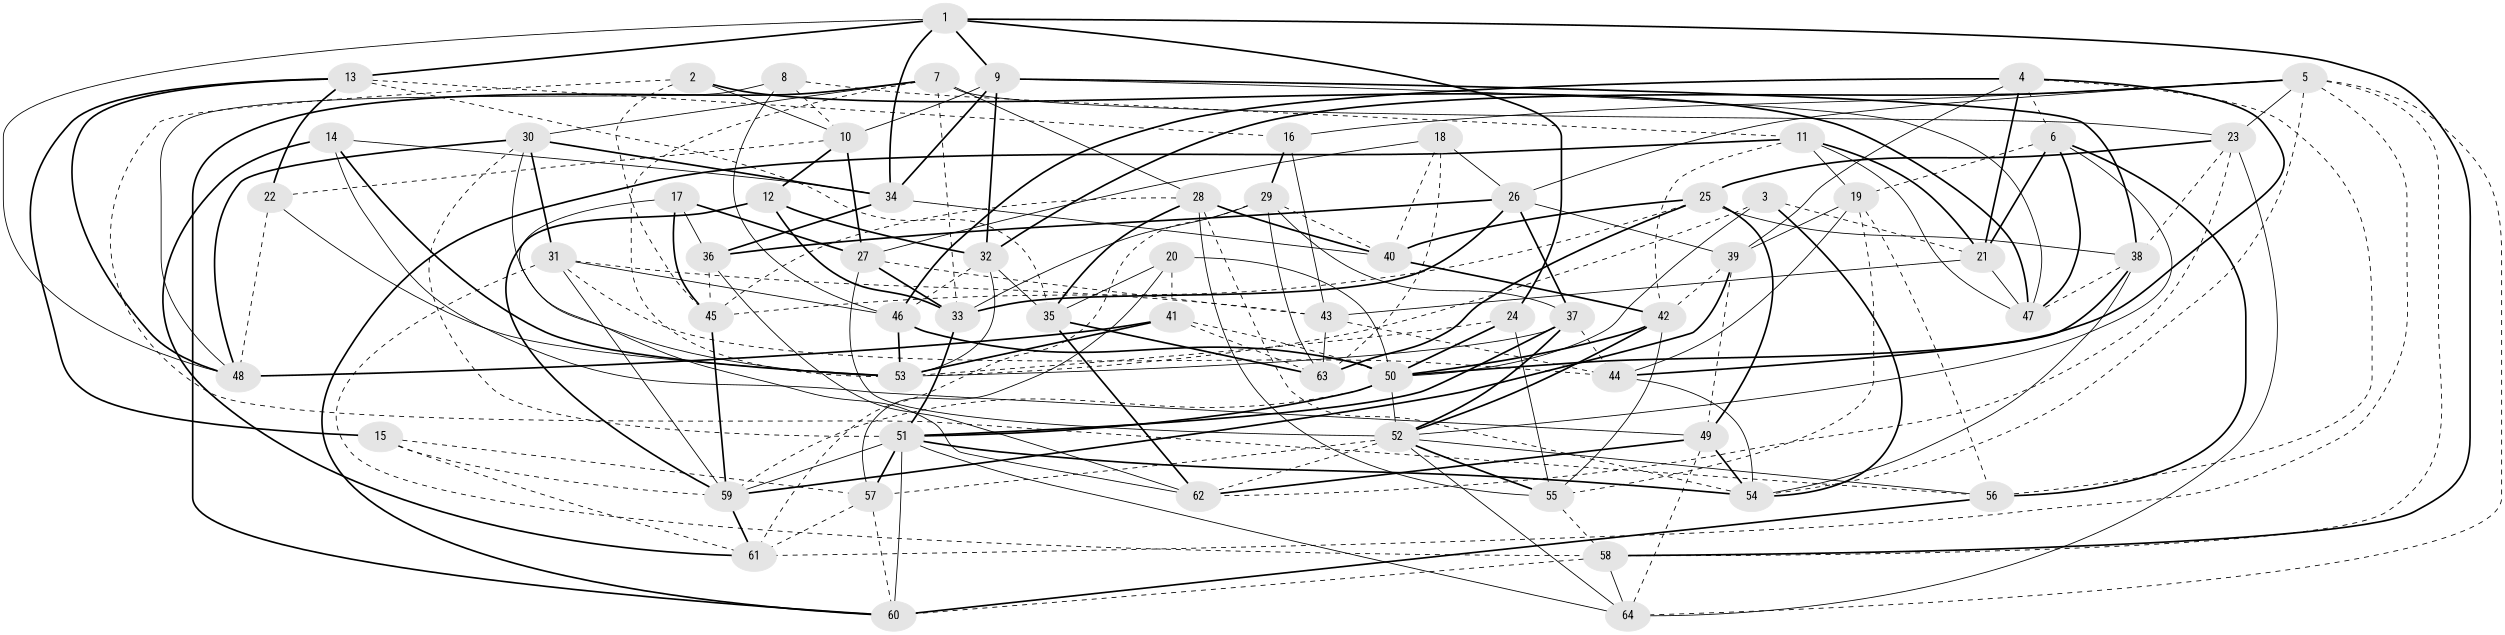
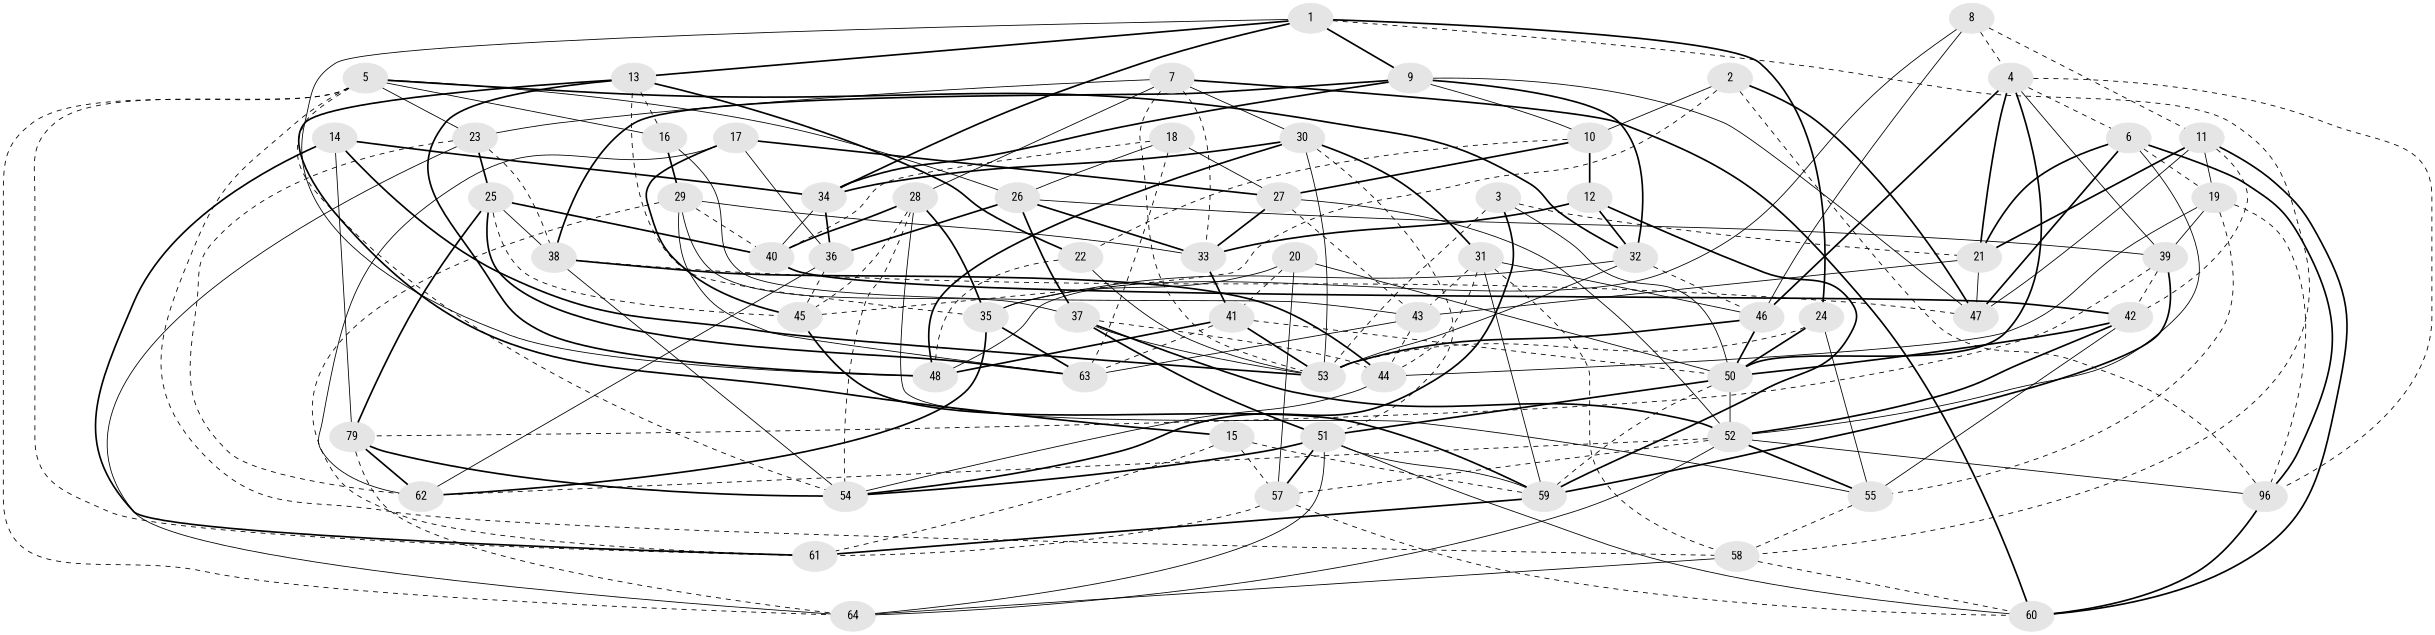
edge "1" -- "58": style bold -> dashed
edge "8" -- "10": now "8" -- "4"
edge "14" -- "34": style solid -> bold
edge "33" -- "51": now "33" -- "41"
node "49": label "49" -> "79"
node "56": label "56" -> "96"
